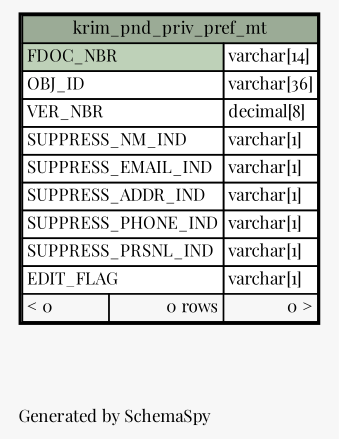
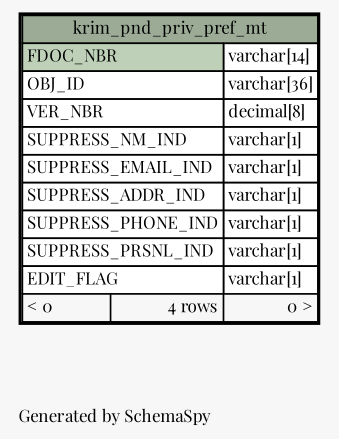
node "krim_pnd_priv_pref_mt": text "0 rows" -> "4 rows"
